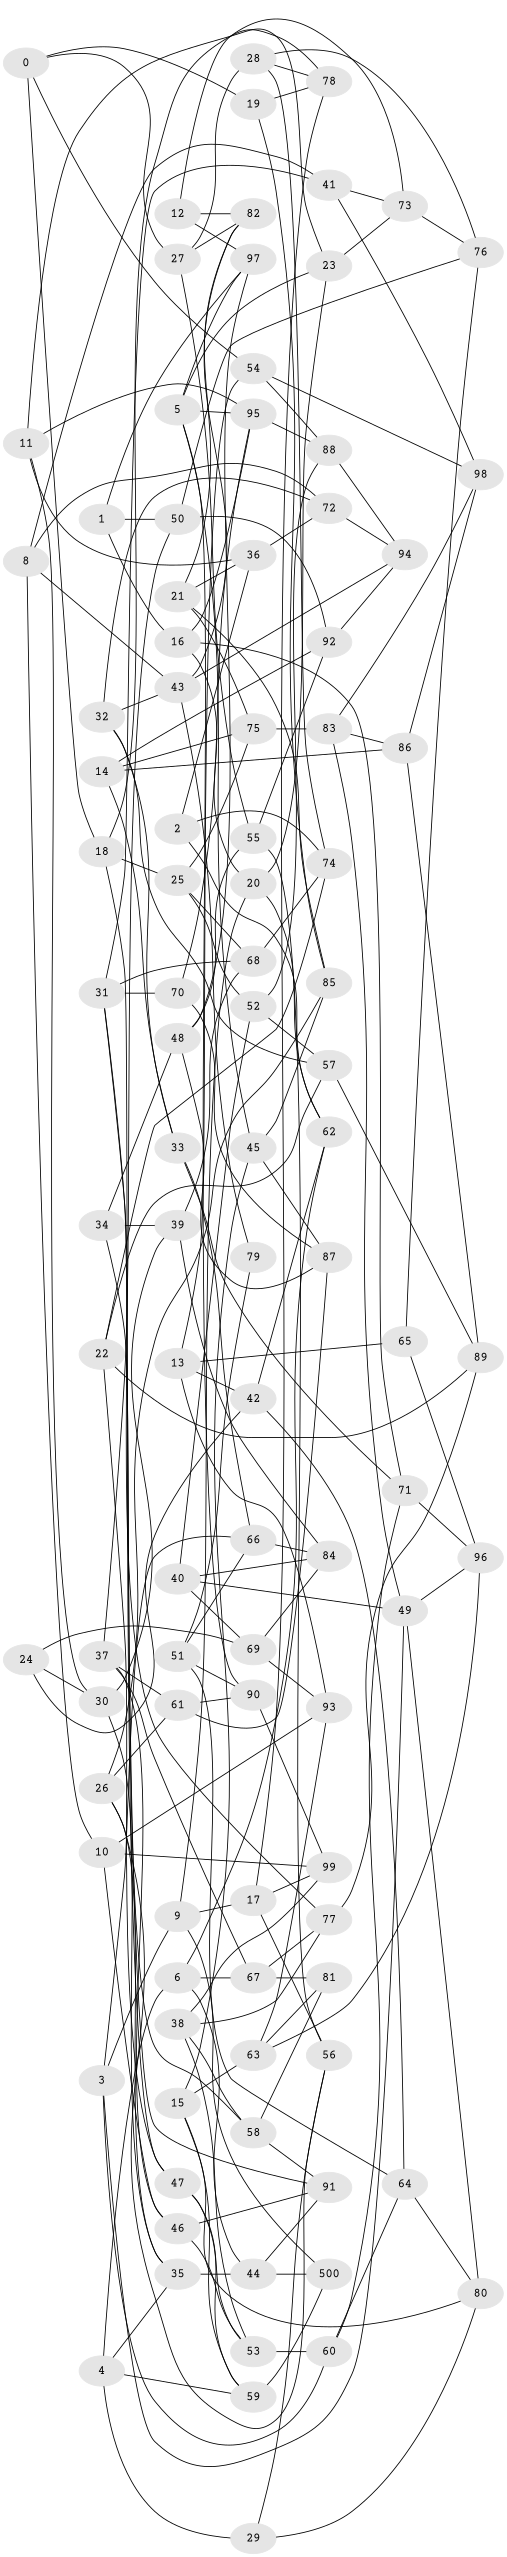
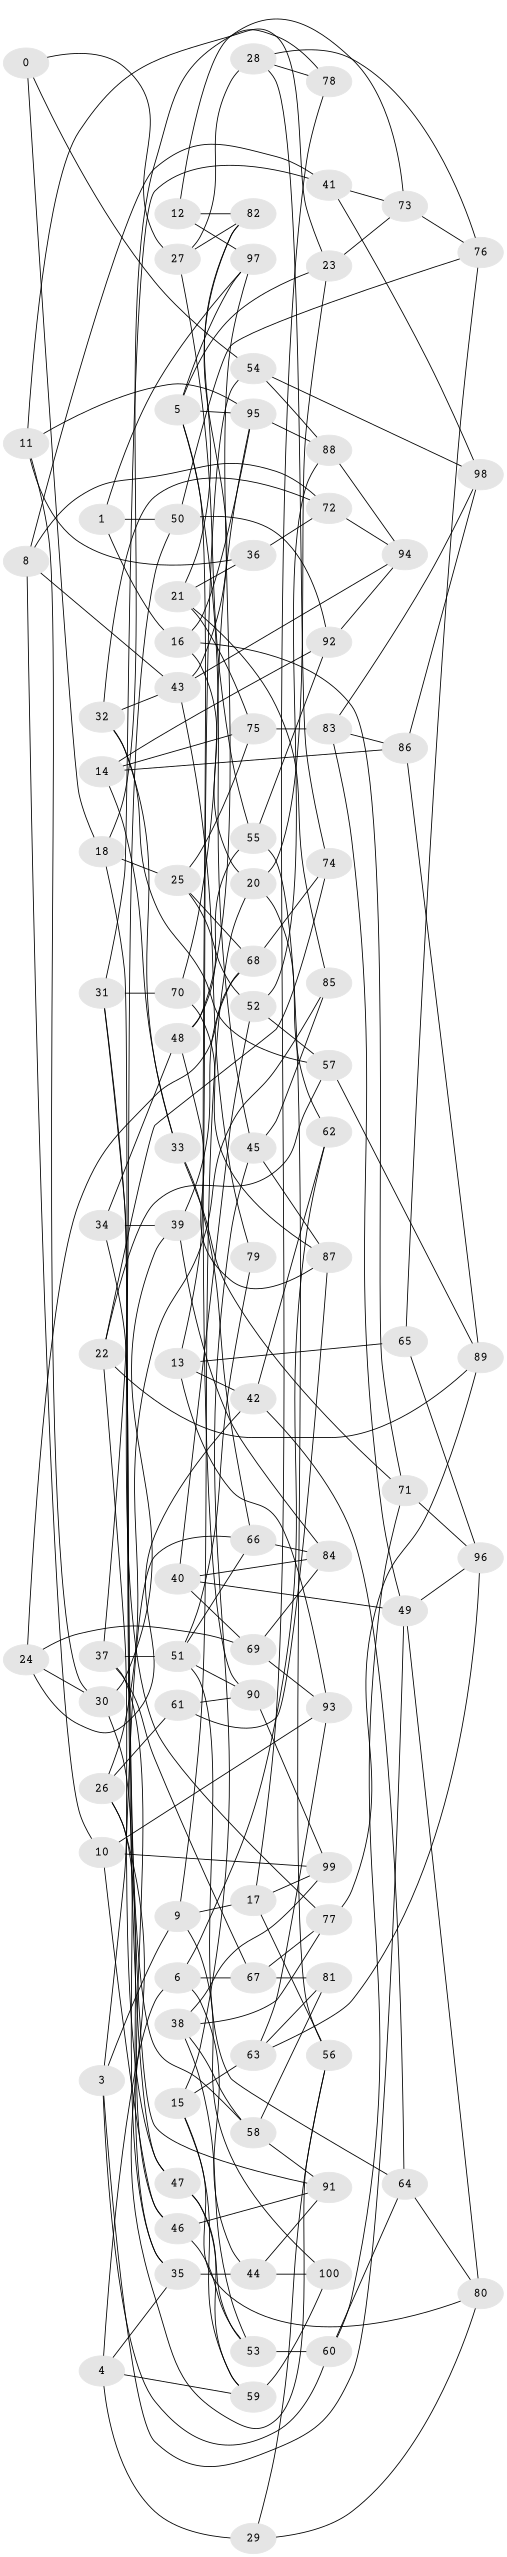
node "19": removed
node "2": removed
edge "68" -- "31": now "68" -- "24"
edge "37" -- "61": now "37" -- "51"
node "500": label "500" -> "100"
